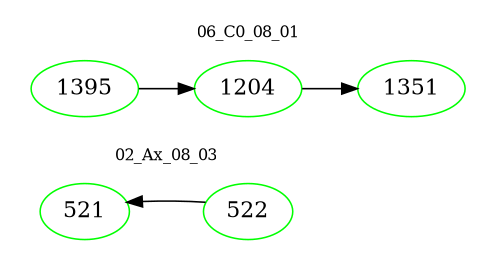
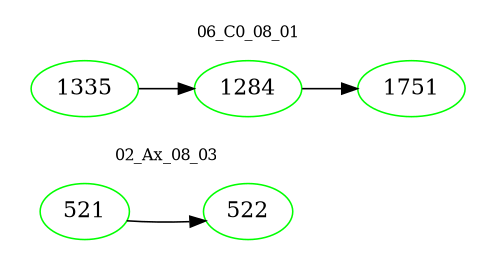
node "1395": label "1395" -> "1335"
node "1204": label "1204" -> "1284"
node "1351": label "1351" -> "1751"
edge "522" -> "521": reversed
